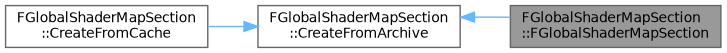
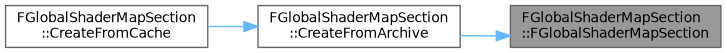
edge "FGlobalShaderMapSection ::FGlobalShaderMapSection" -> "FGlobalShaderMapSection ::CreateFromArchive": reversed
